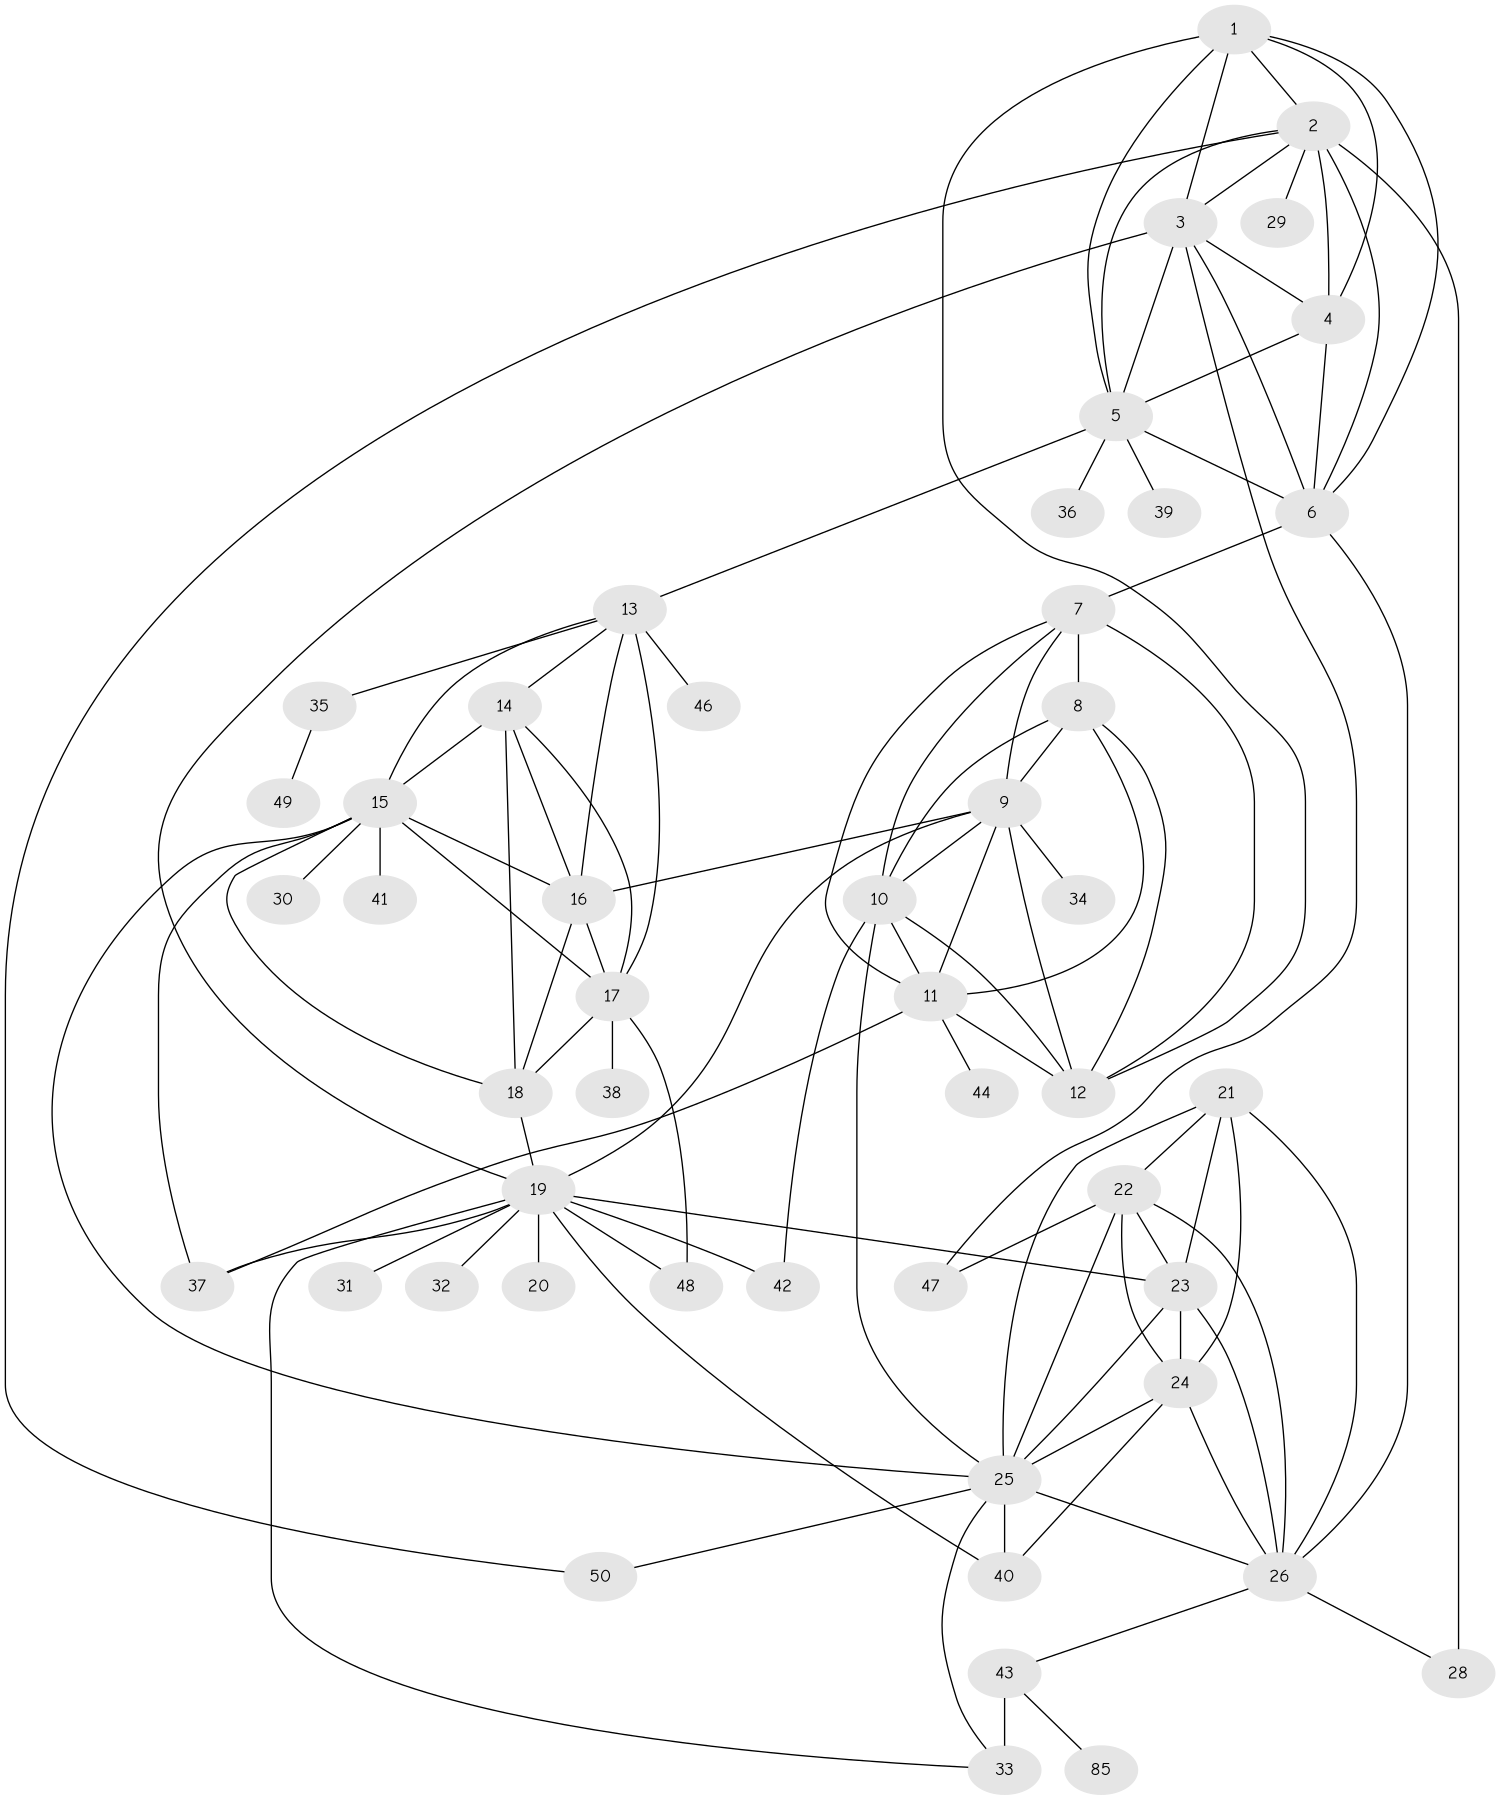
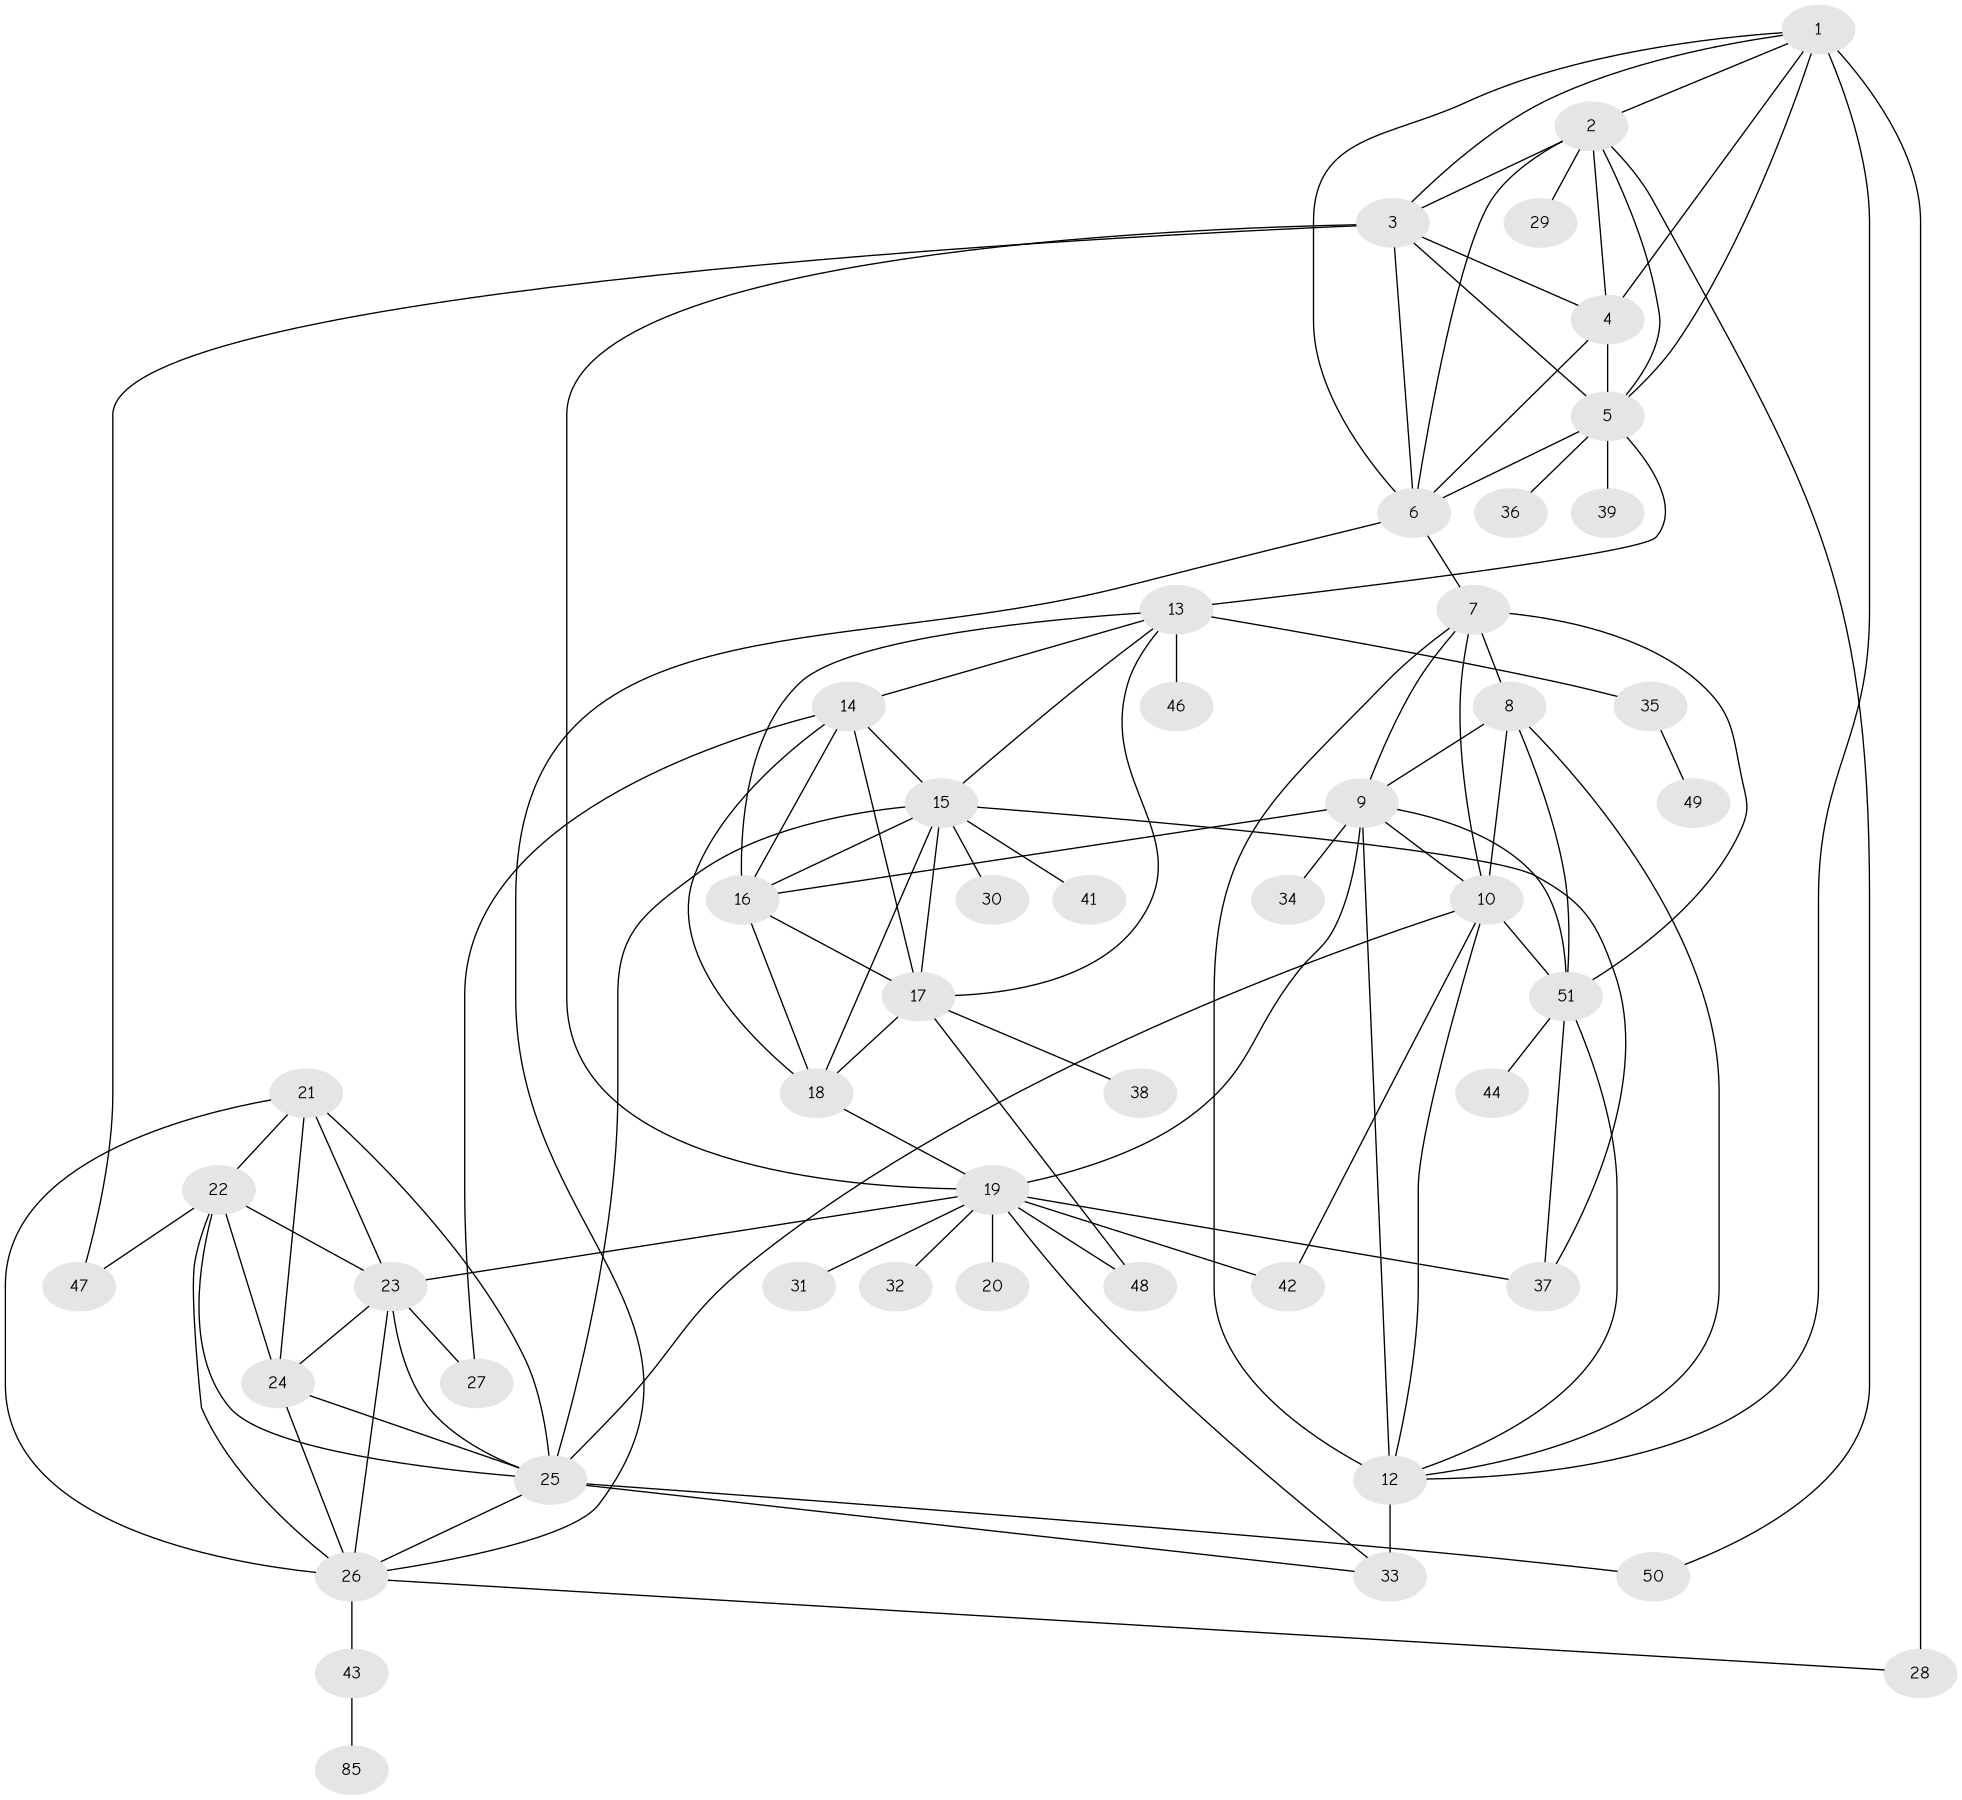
edge "2" -- "28": now "1" -- "28"
node "11": label "11" -> "51"
node "27": added
node "40": removed
edge "43" -- "33": now "12" -- "33"
